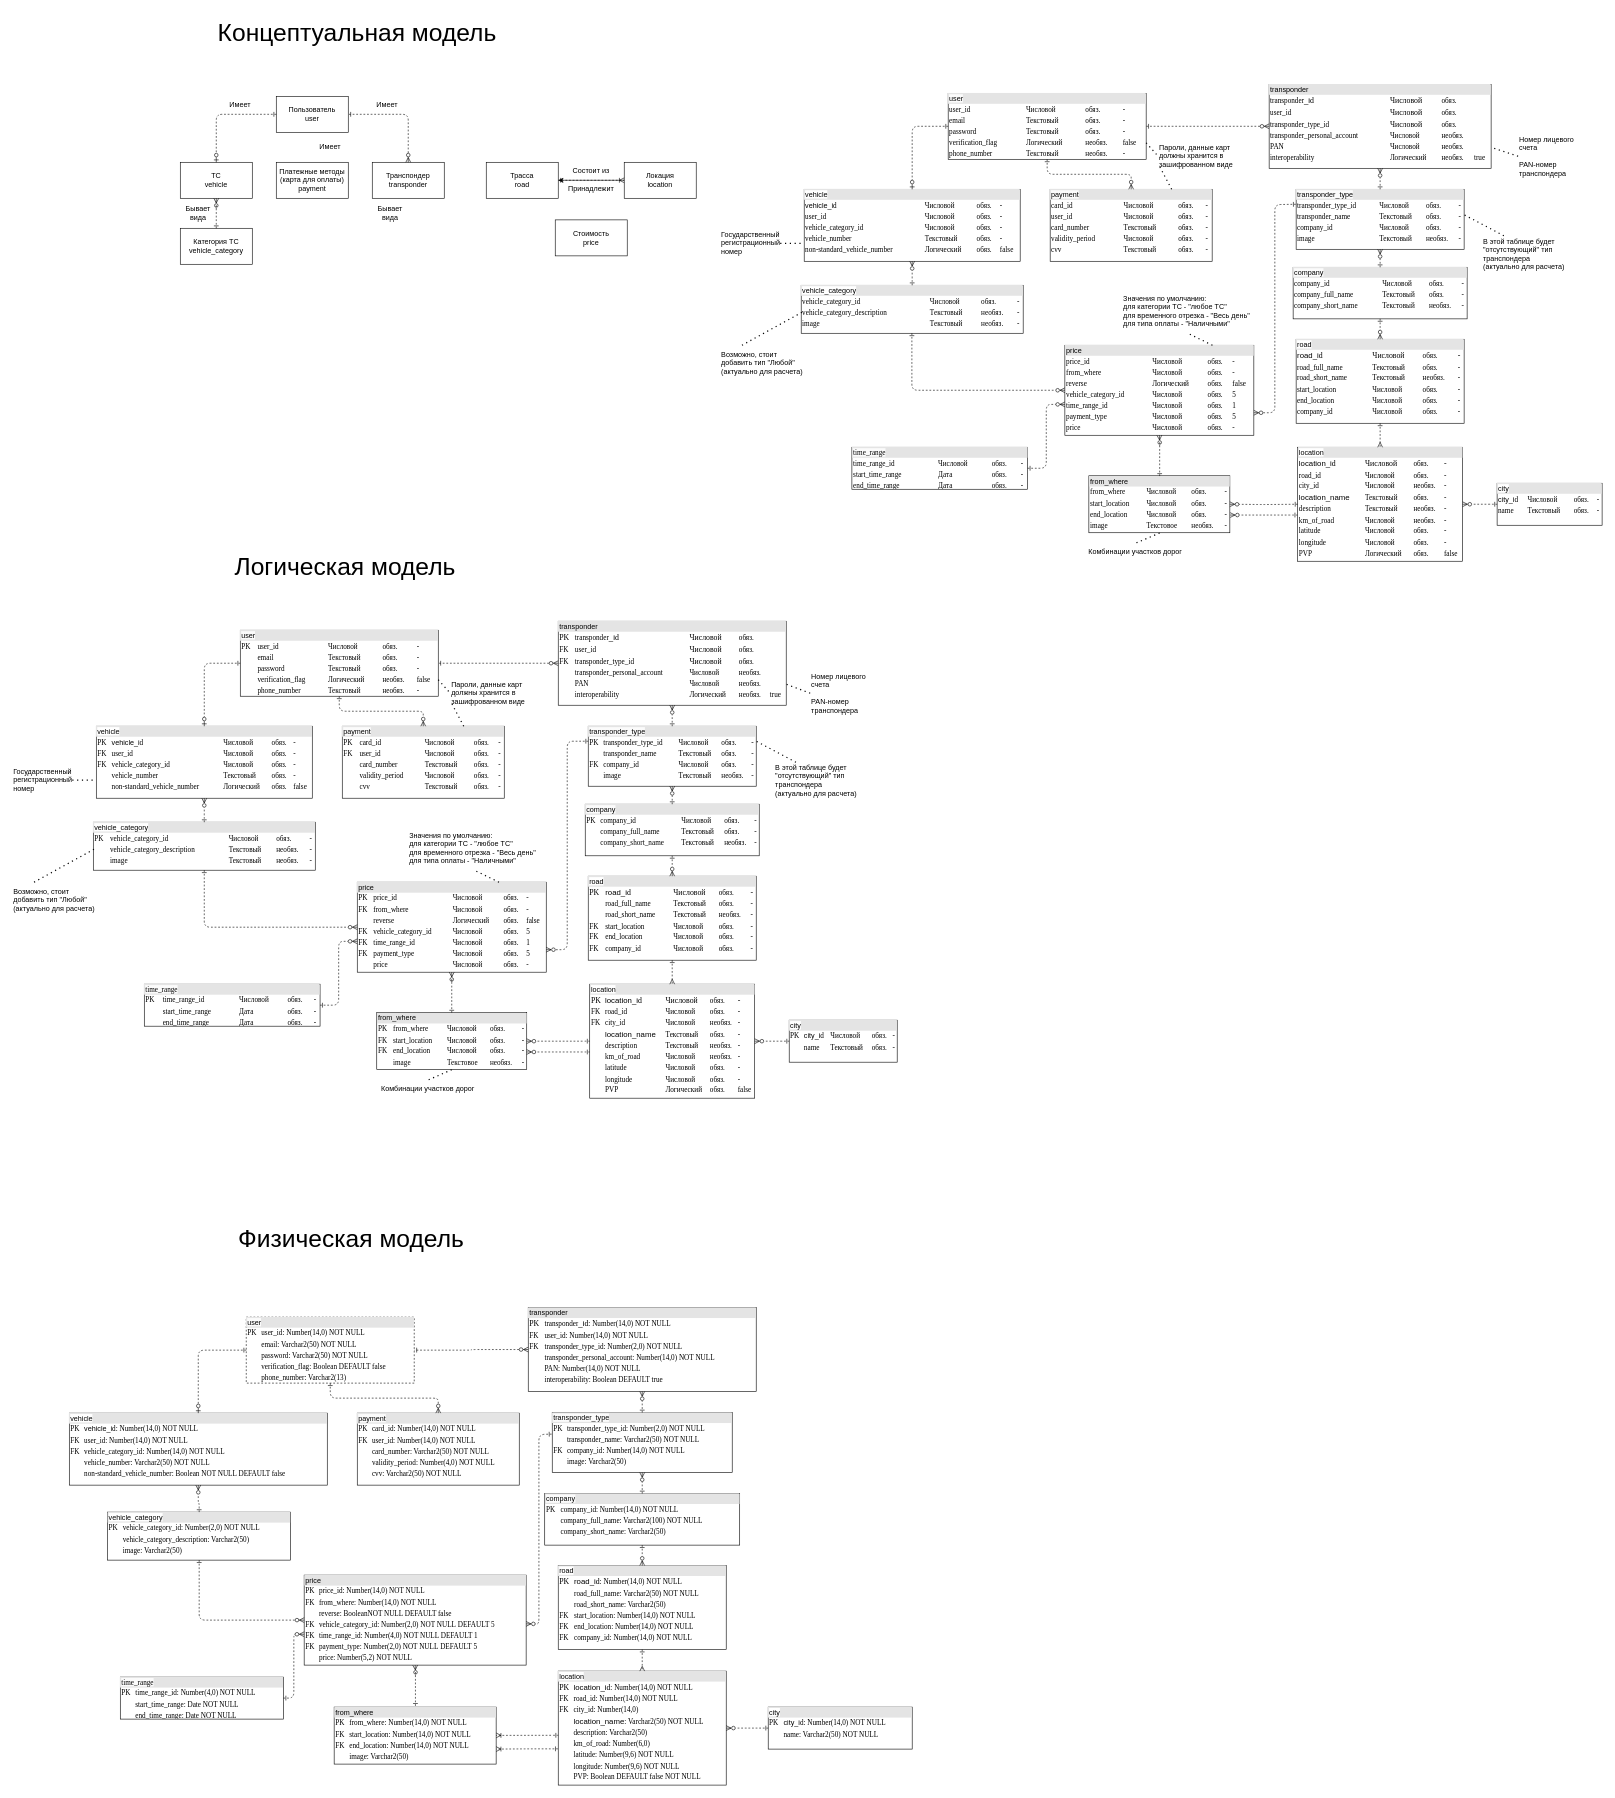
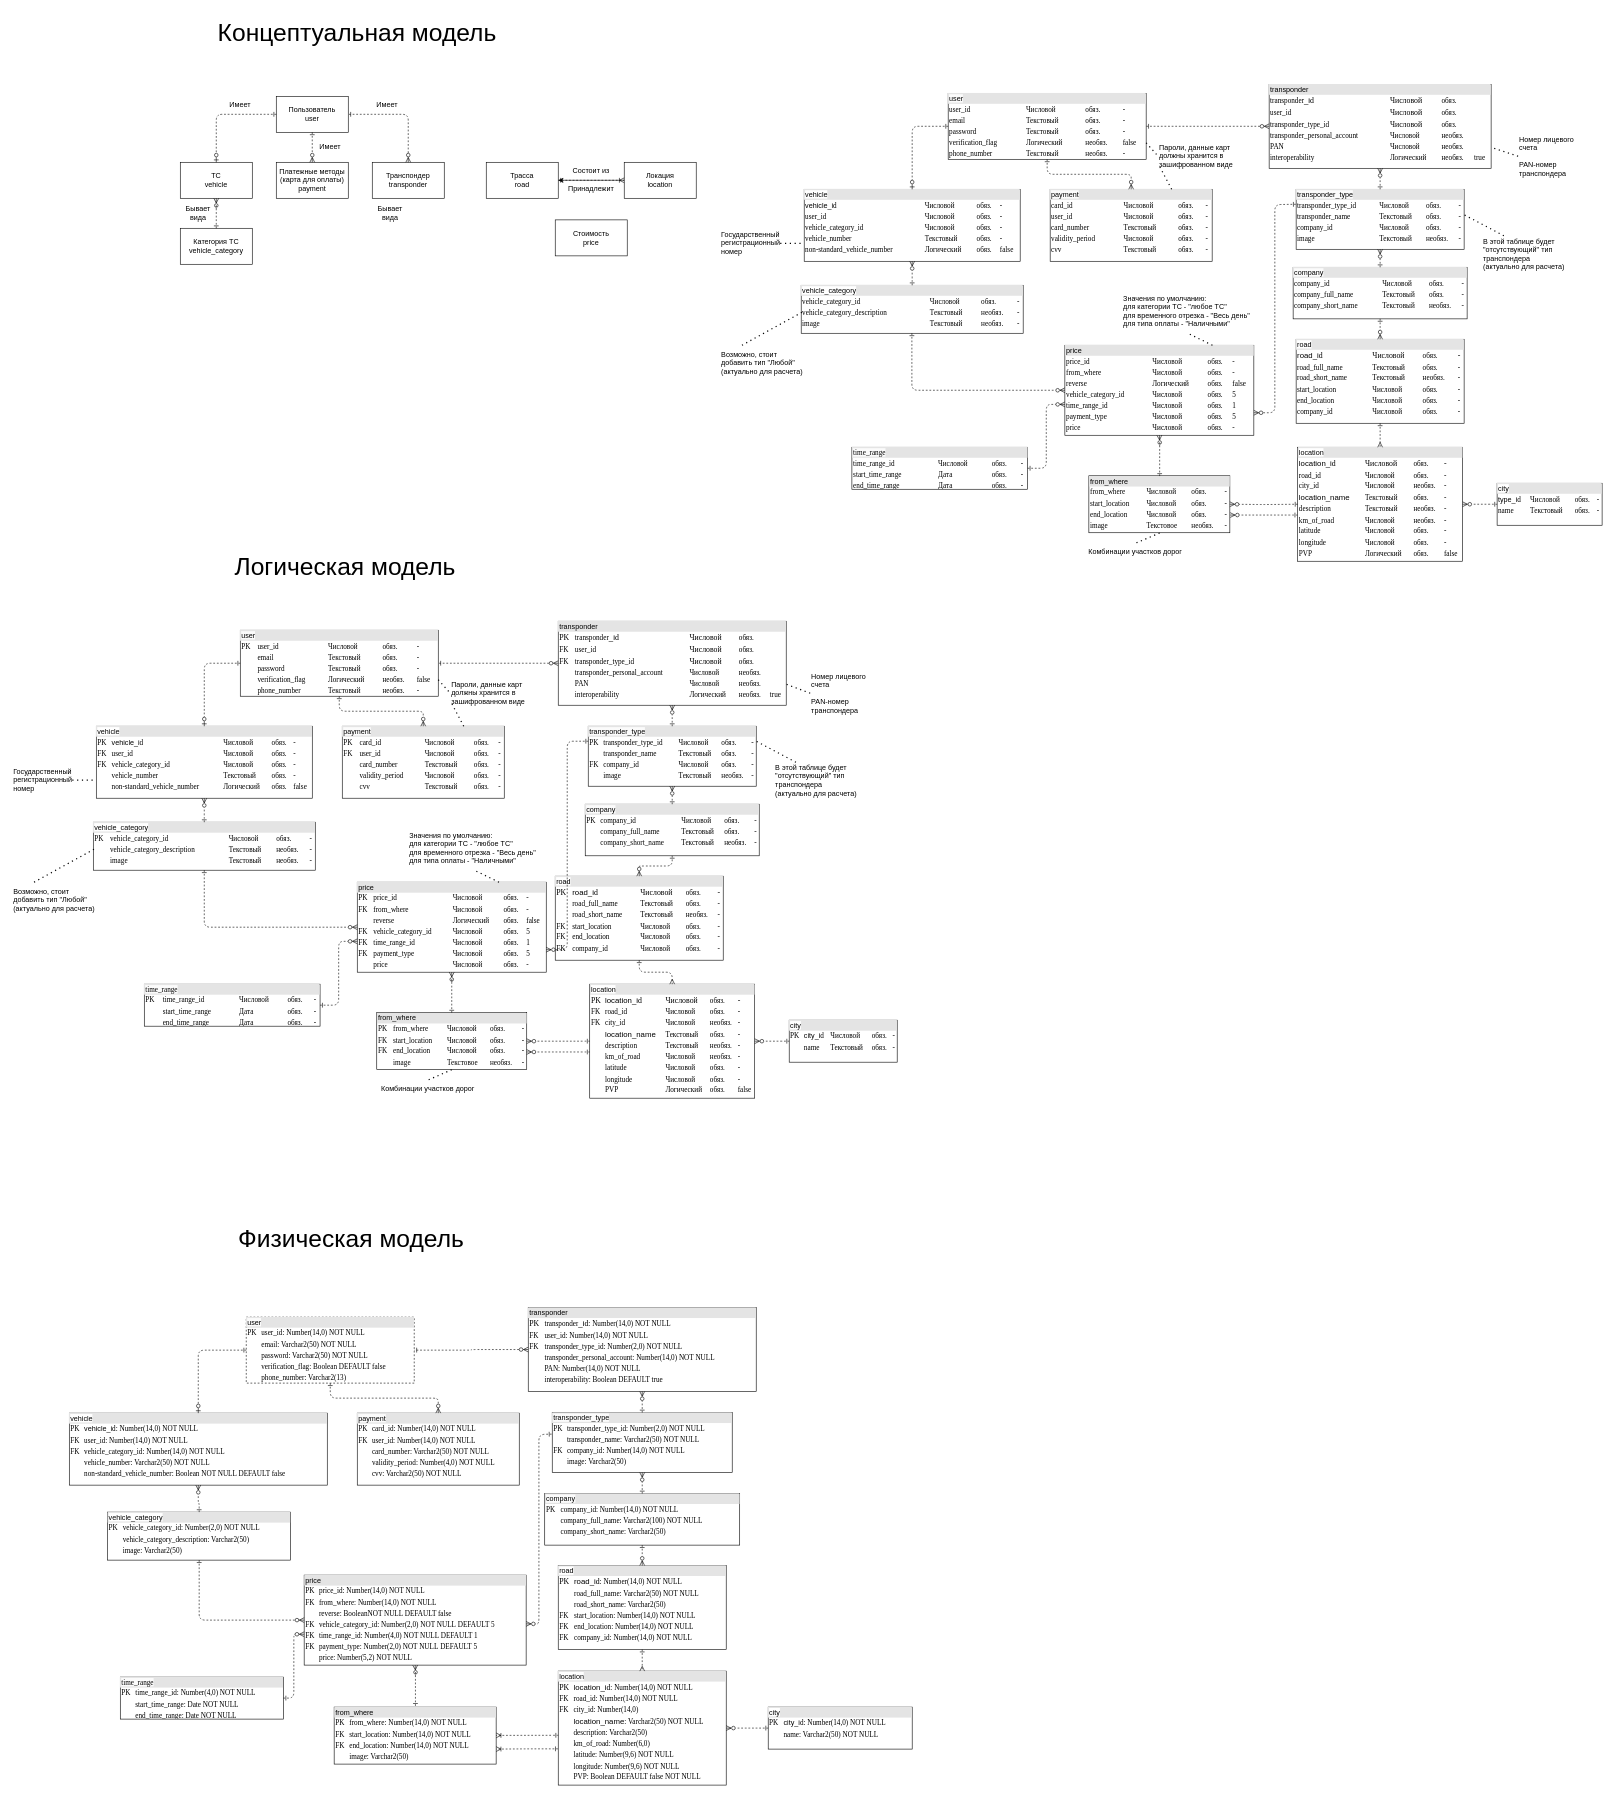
edge "Пользователь user" -- "Платежные методы (карта для оплаты) payment": added
node "city city_id Числовой обяз. - name Текстовый обяз. -": label "city city_id Числовой обяз. - name Текстовый обяз. -" -> "city type_id Числовой обяз. - name Текстовый обяз. -"
node "road PK road_id Числовой обяз. - road_full_name Текстовый обяз. - road_short_name Текстовый необяз. - FK start_location Числовой обяз. - FK end_location Числовой обяз. - FK company_id Числовой обяз. -": moved (672, 918) -> (639, 918)
